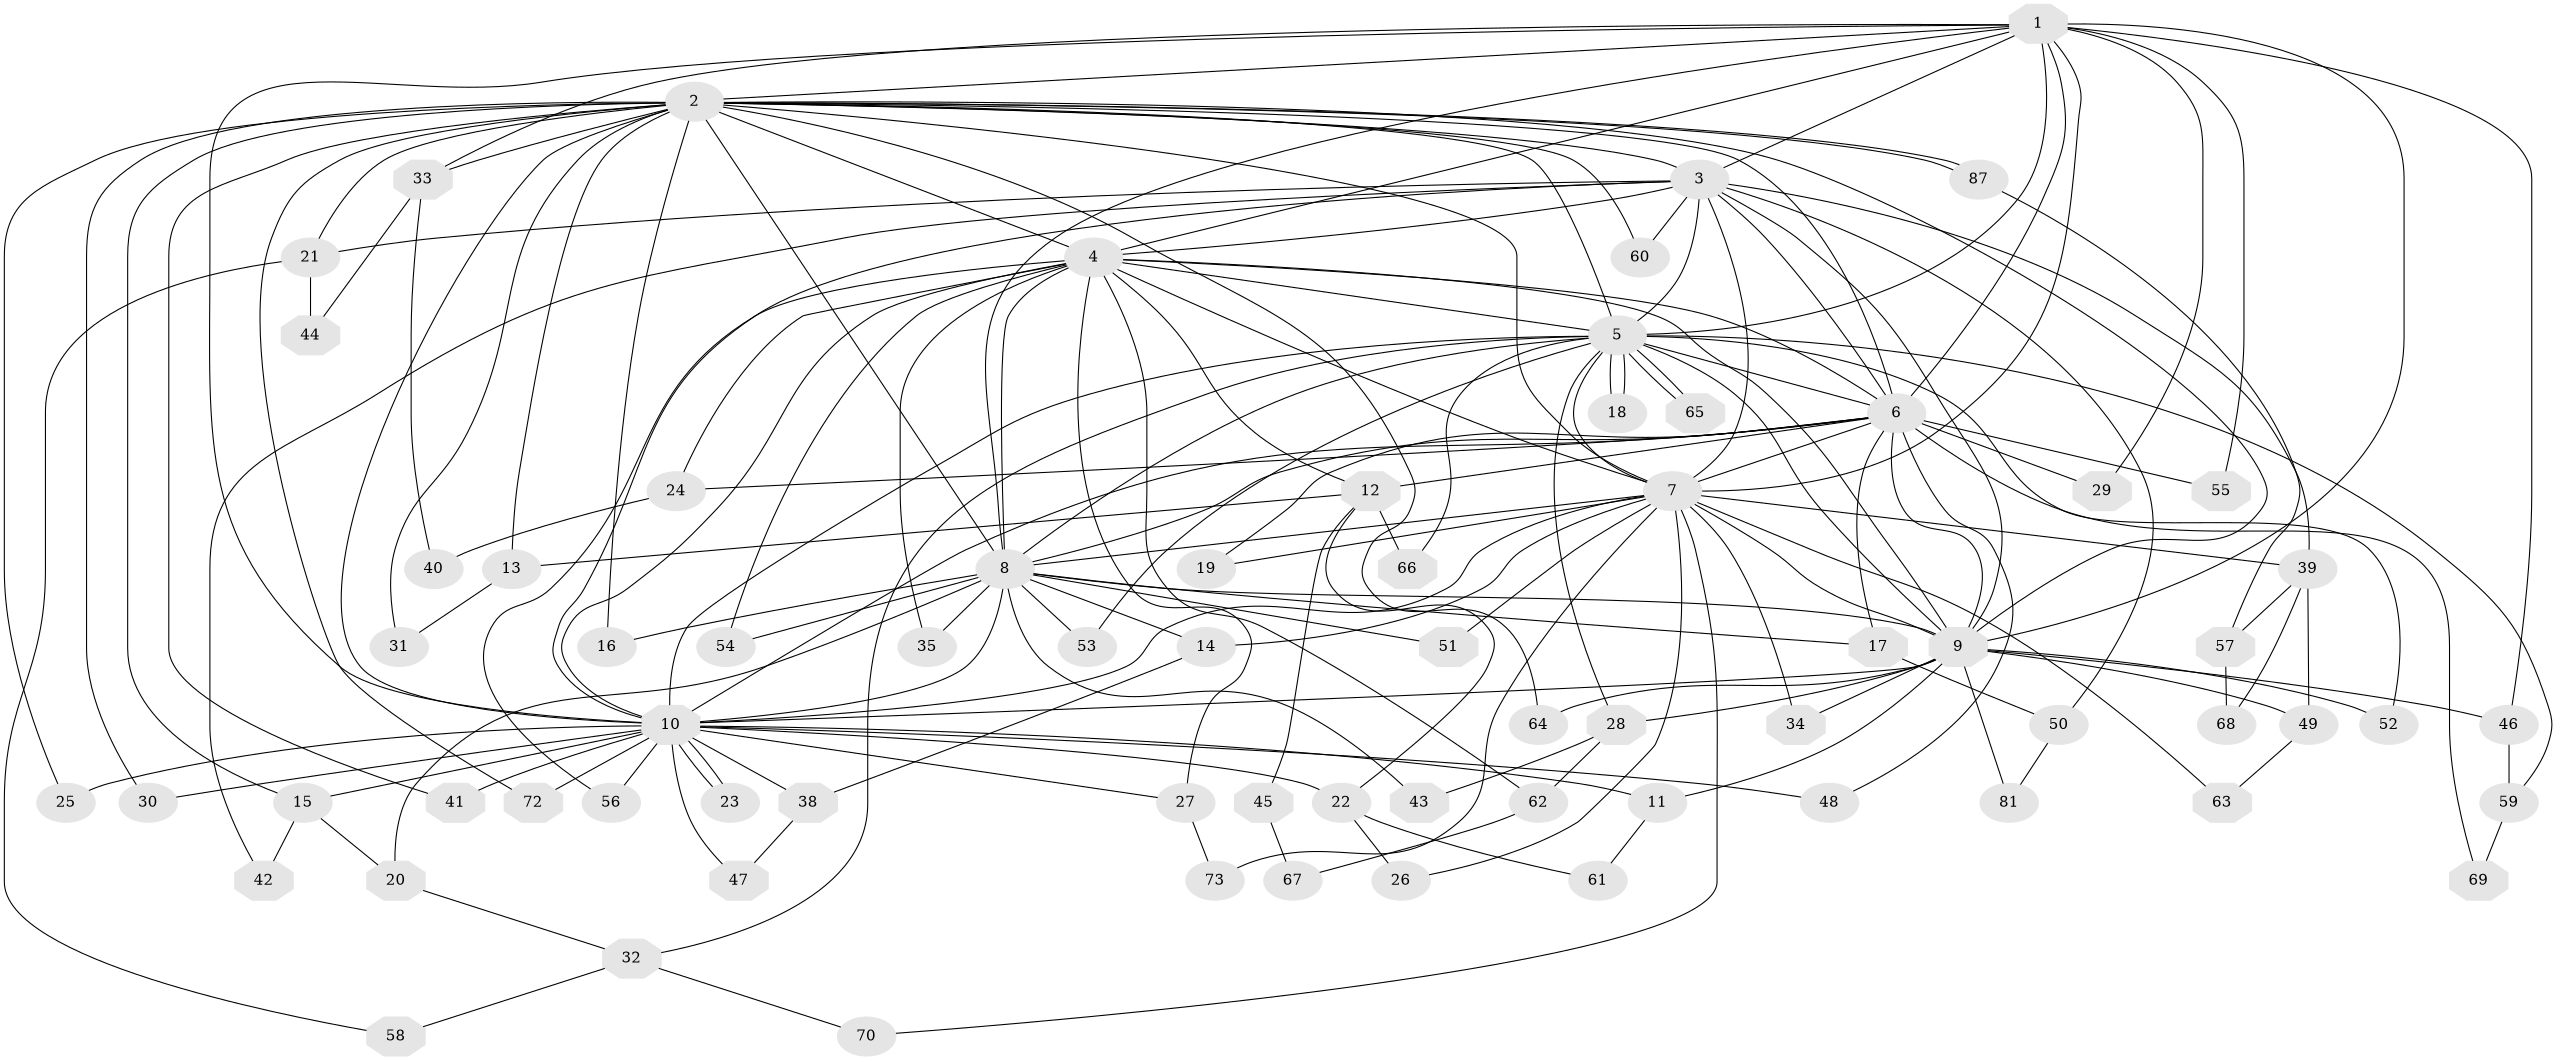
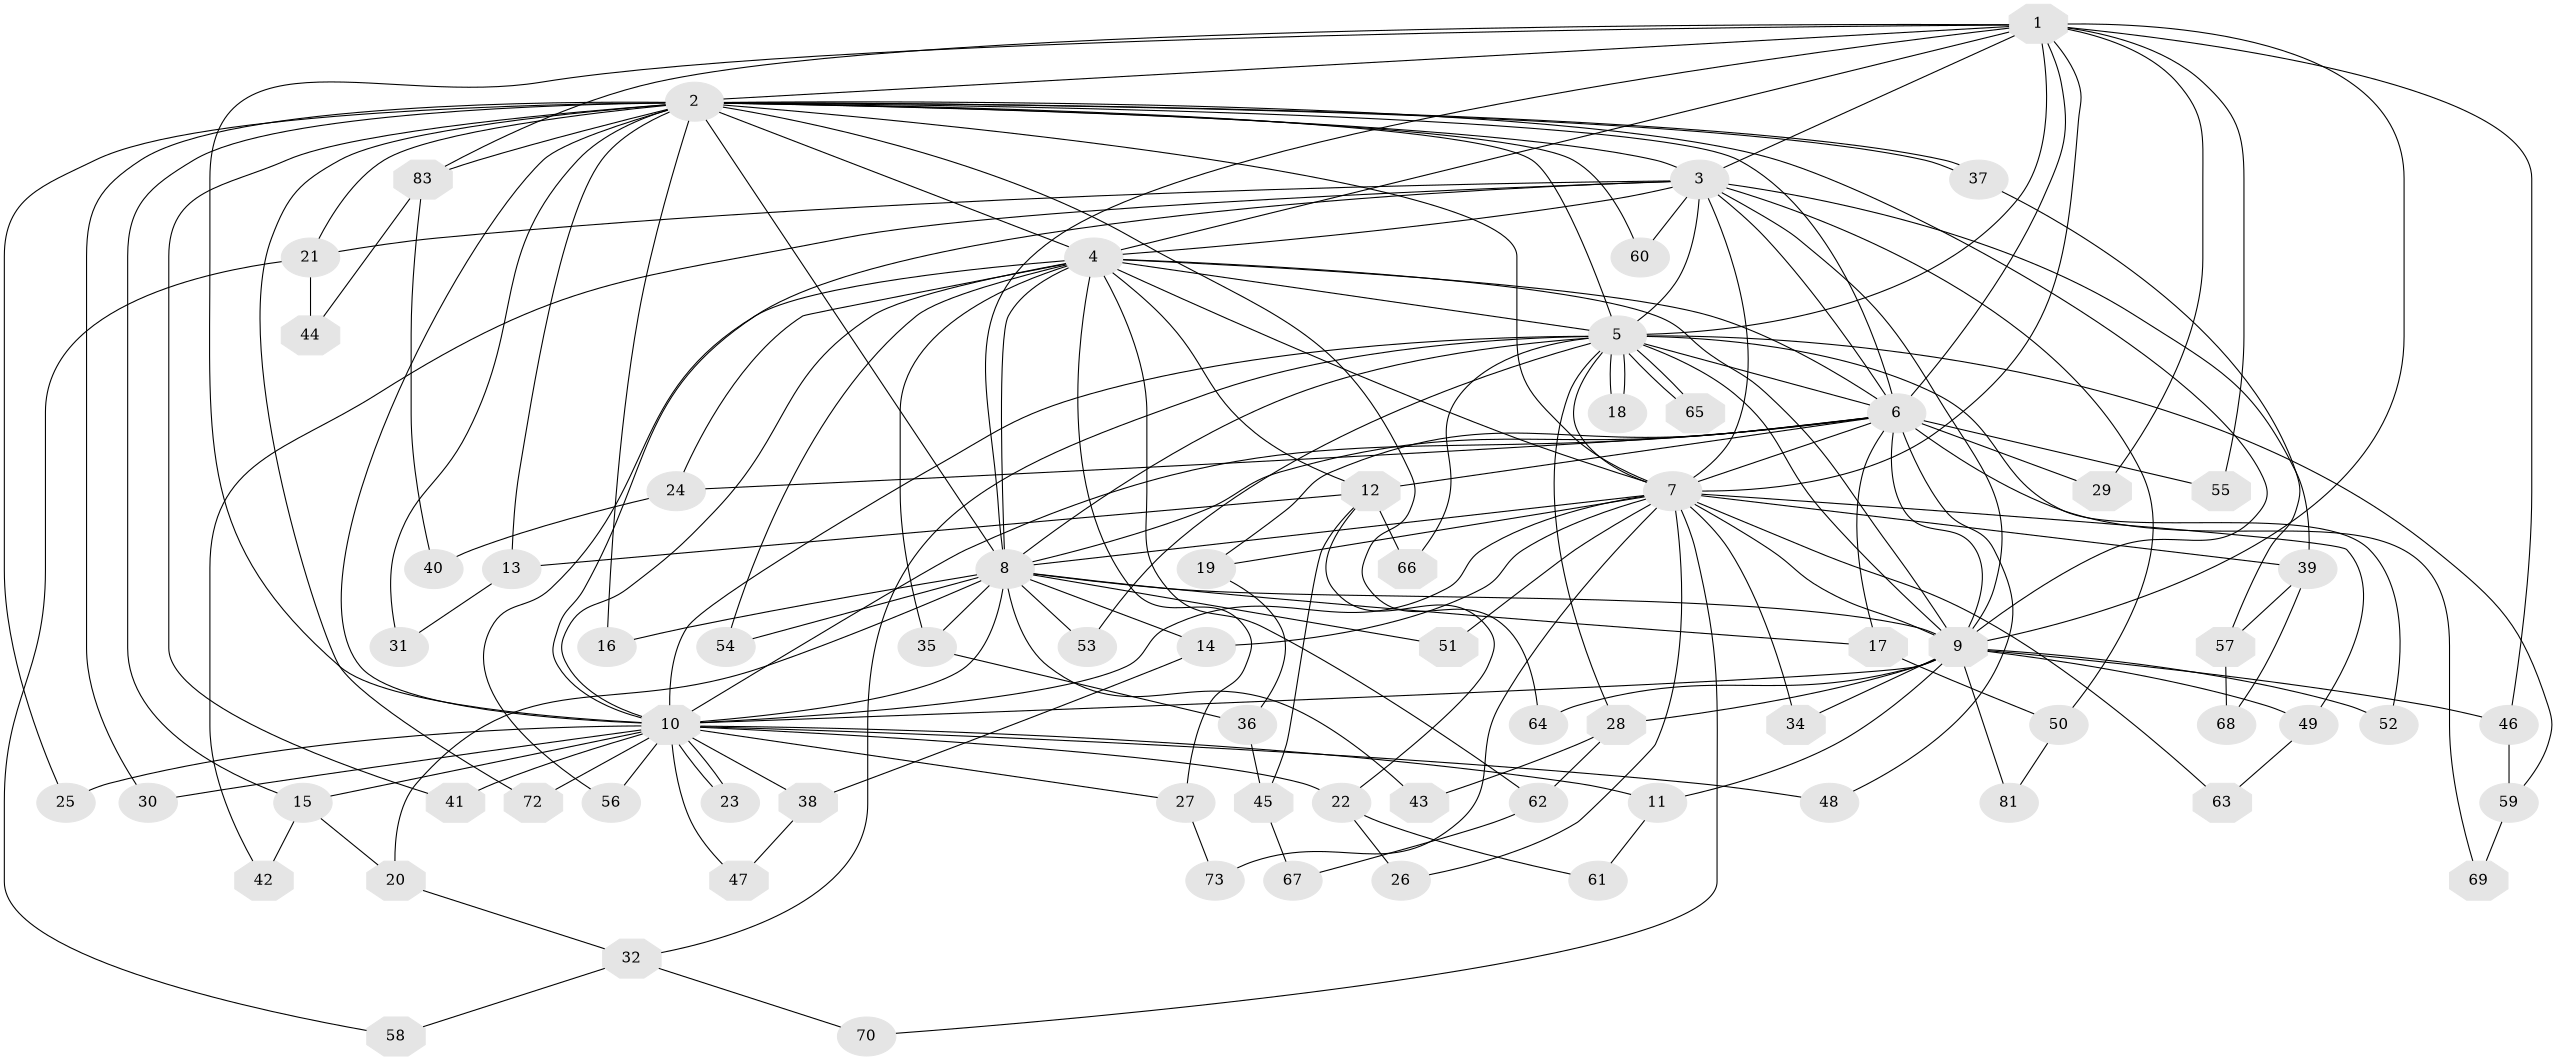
node "33": label "33" -> "83"
node "87": label "87" -> "37"
edge "39" -- "49": now "7" -- "49"
node "36": added
